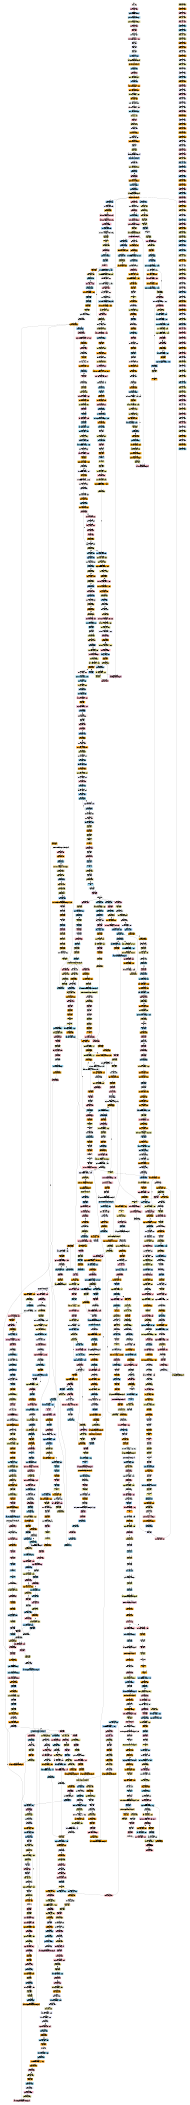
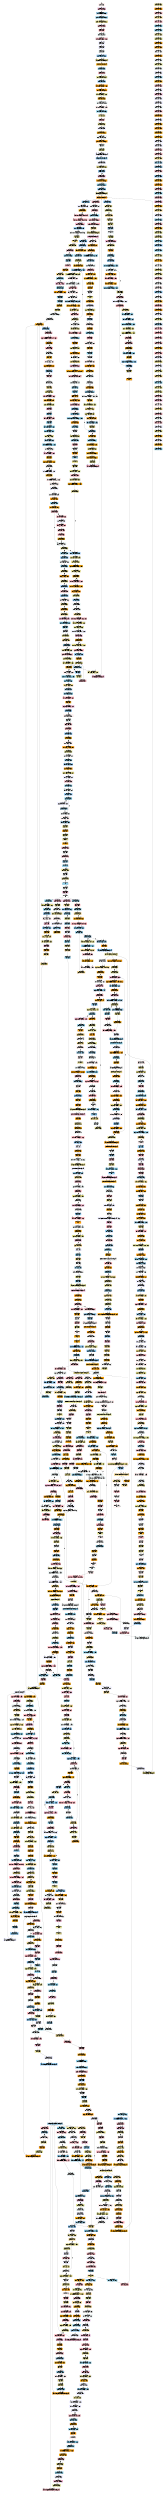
node "0x00401eb9 pushl 0x004069f0": removed
edge "0x00402143 call %ebp" -> "0x00402141 jne 0x00402176": reversed
node "0x00404700 pushl $0x8<UINT8>": fillcolor lightpink -> orange
